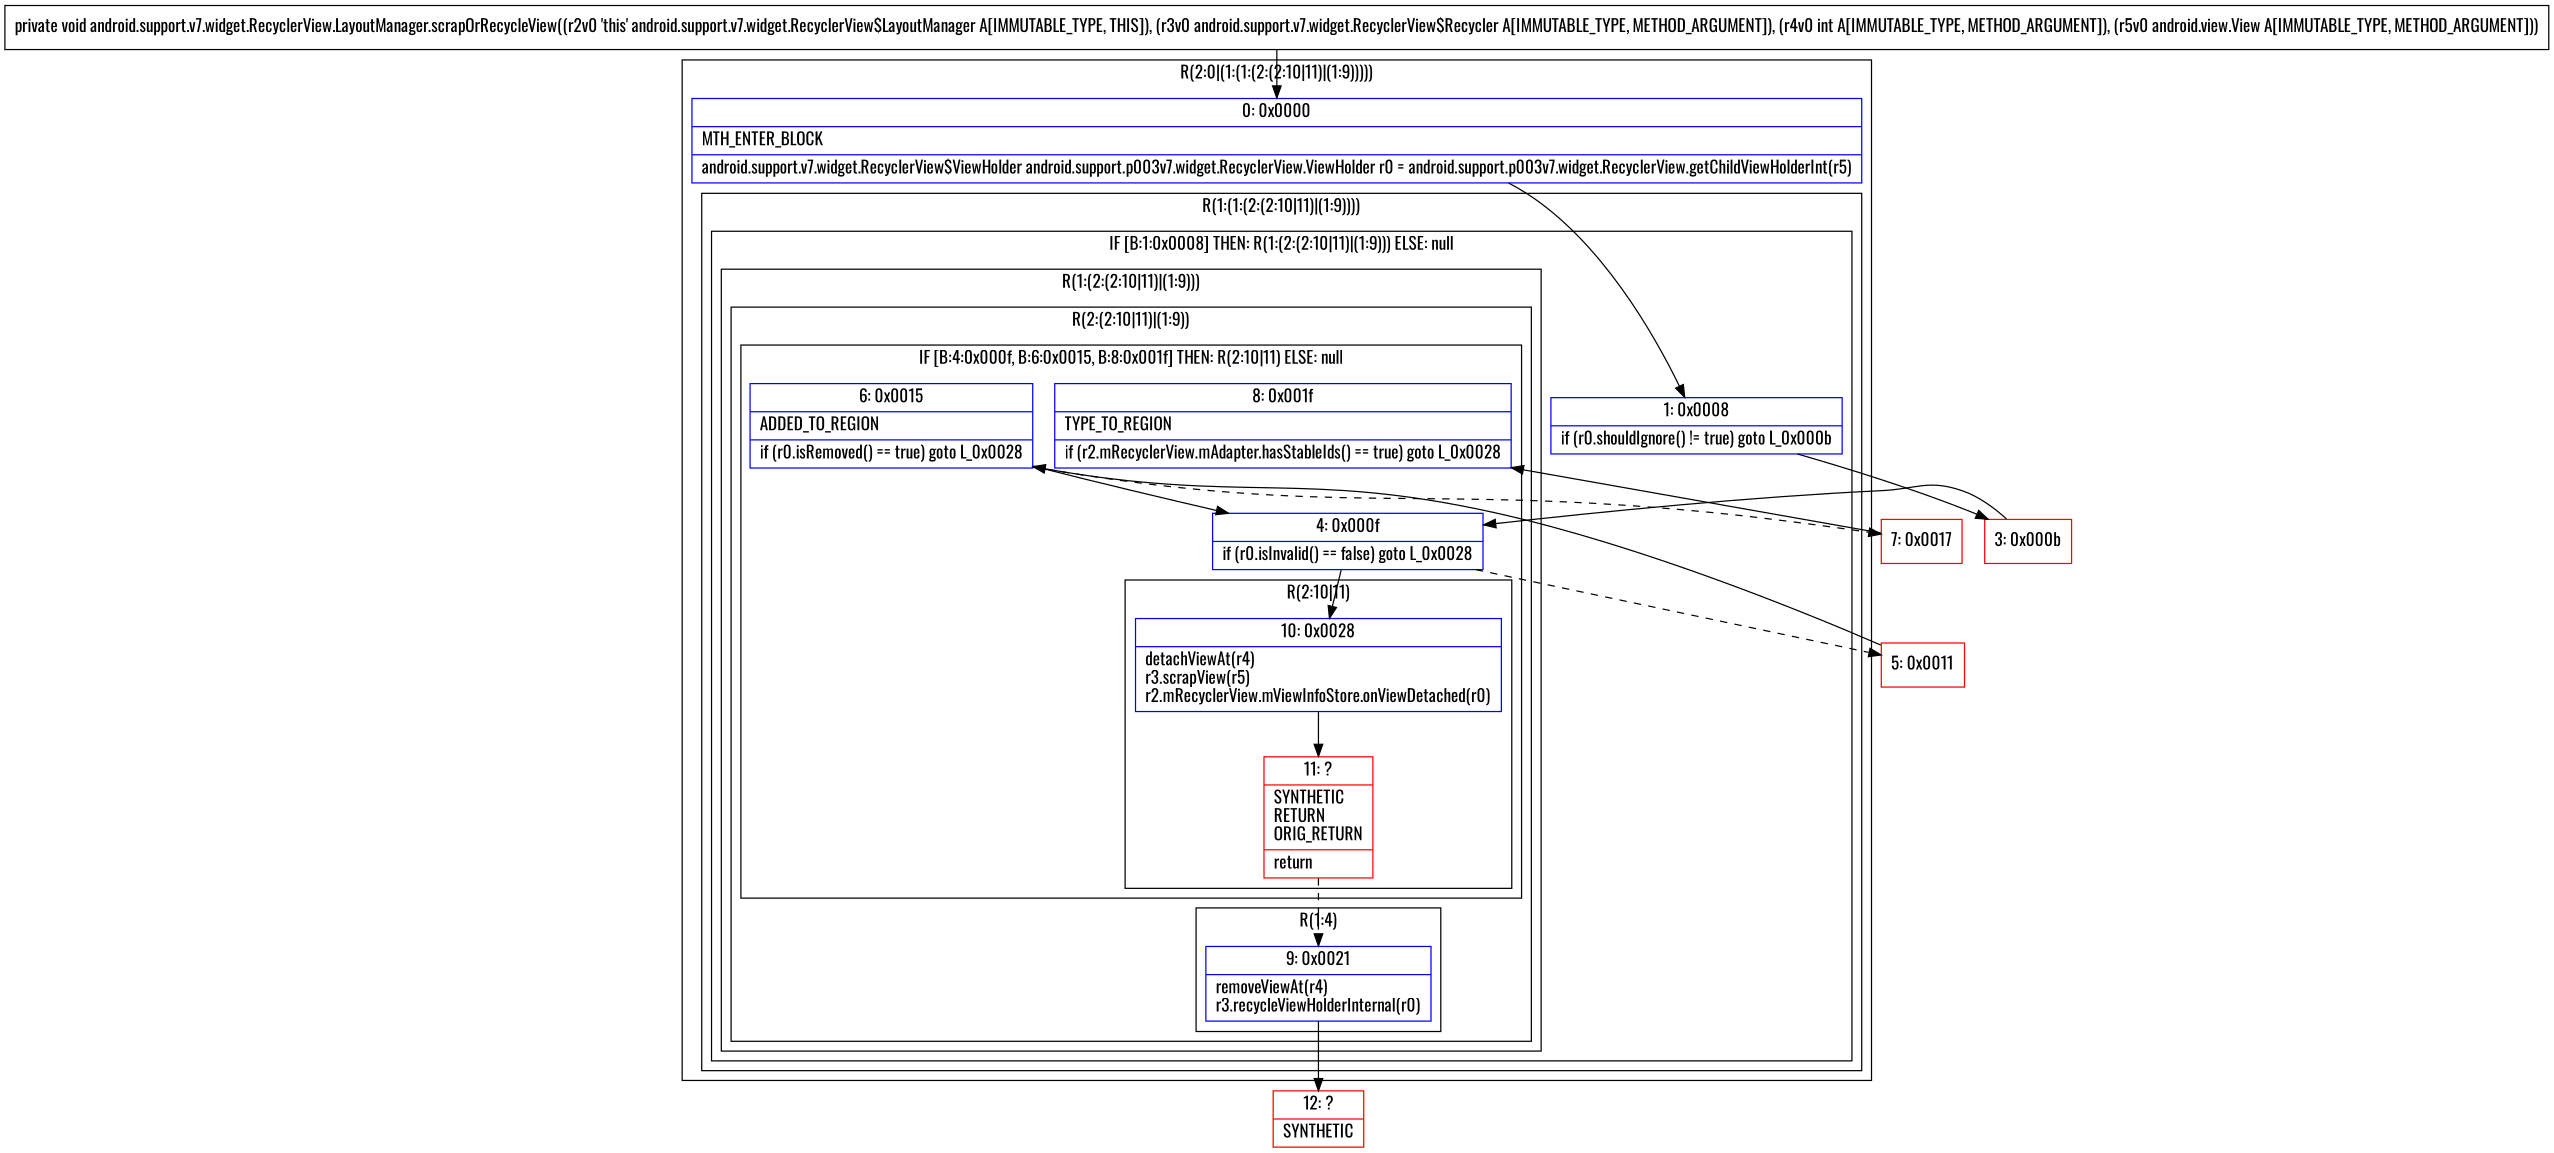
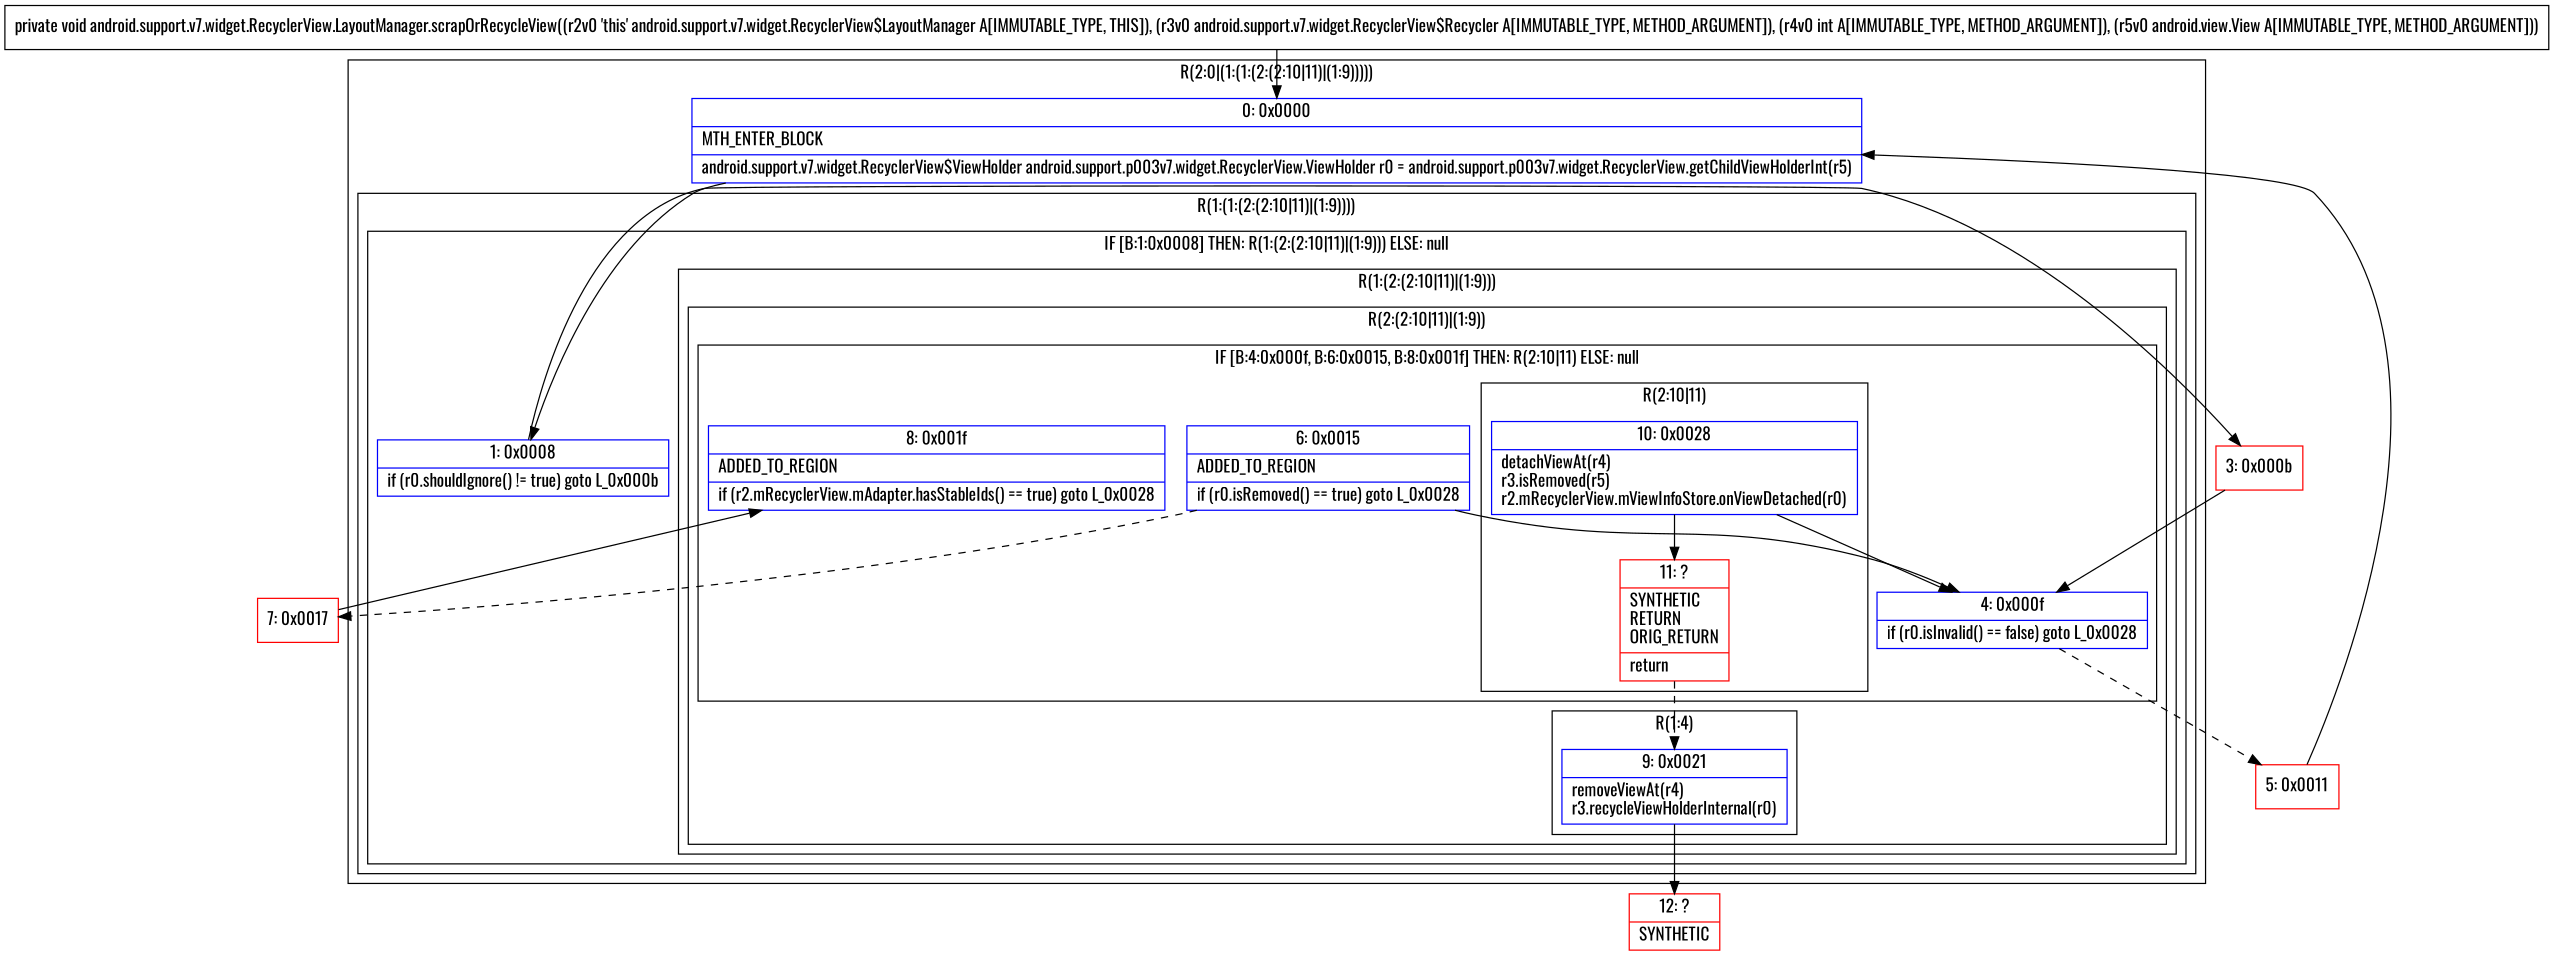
node "8: 0x001f": text "TYPE_TO_REGION" -> "ADDED_TO_REGION"
edge "5: 0x0011" -> "6: 0x0015": now "5: 0x0011" -> "0: 0x0000"
edge "4: 0x000f" -> "10: 0x0028": reversed
node "10: 0x0028": text "r3.scrapView(r5)" -> "r3.isRemoved(r5)"
